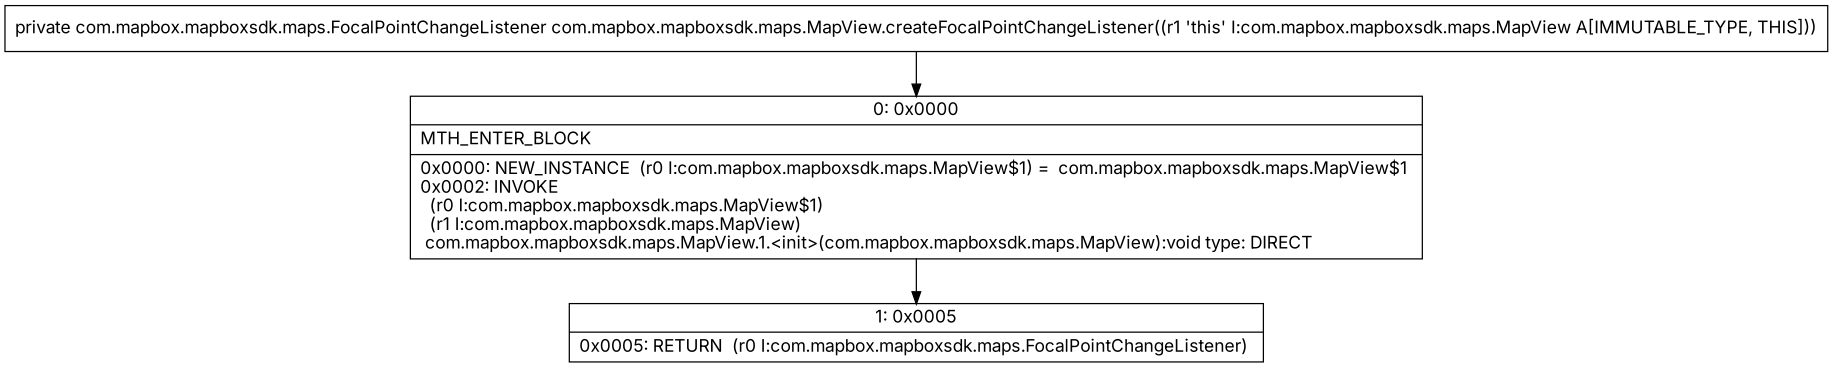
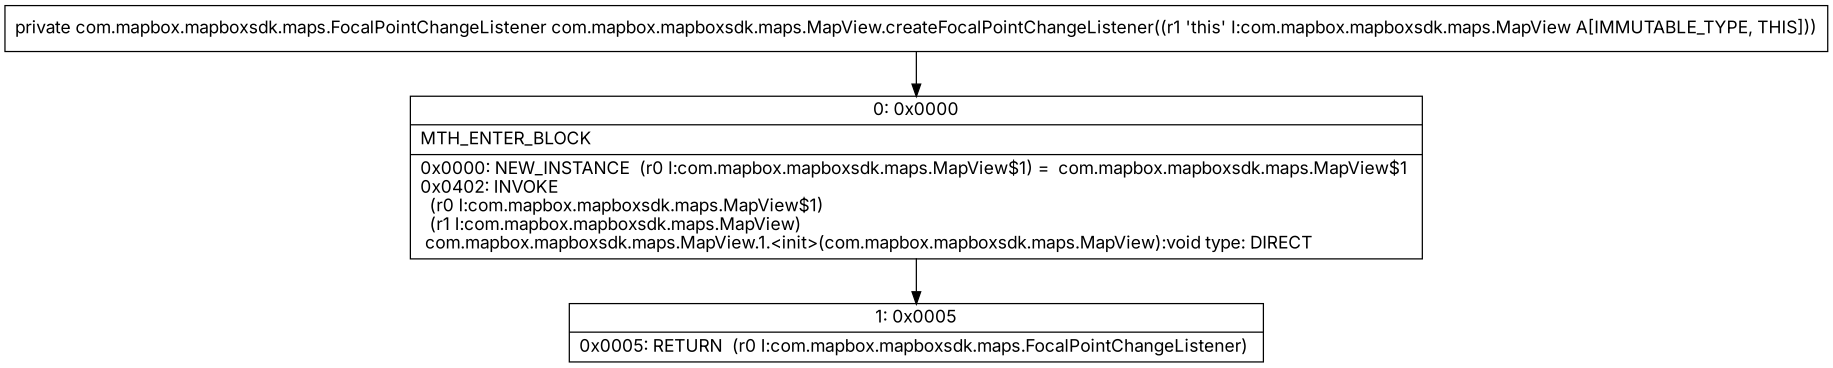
node "0: 0x0000": text "0x0002: INVOKE" -> "0x0402: INVOKE"
